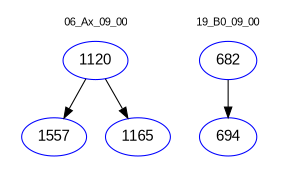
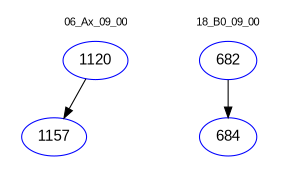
cluster "19_B0_09_00": label "19_B0_09_00" -> "18_B0_09_00"
node "1557": label "1557" -> "1157"
node "1165": removed
node "694": label "694" -> "684"
